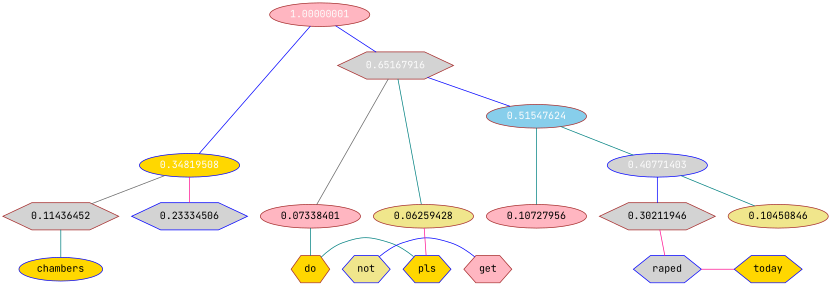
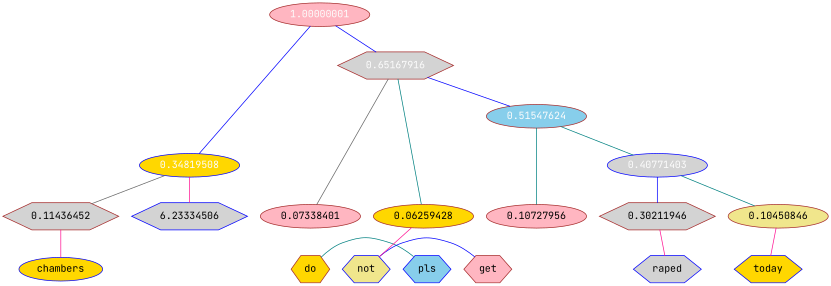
node "0.23334506": label "0.23334506" -> "6.23334506"
node "0.06259428": fillcolor khaki -> gold
edge "0.07338401" -- "do": removed
edge "0.06259428" -- "pls": now "0.06259428" -- "not"
edge "0.11436452" -- "chambers": color teal -> deeppink
node "pls": fillcolor gold -> skyblue
edge "raped" -- "today": now "0.10450846" -- "today"
